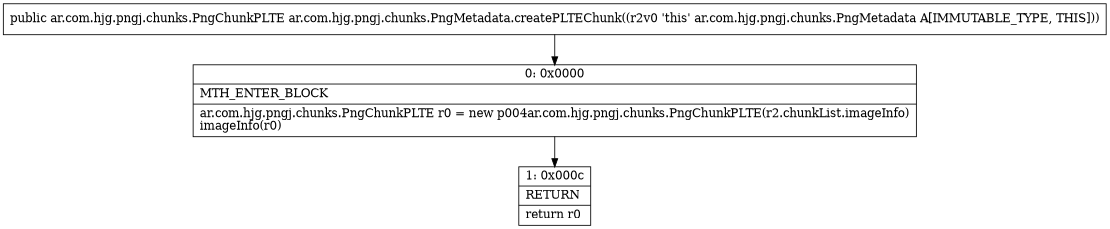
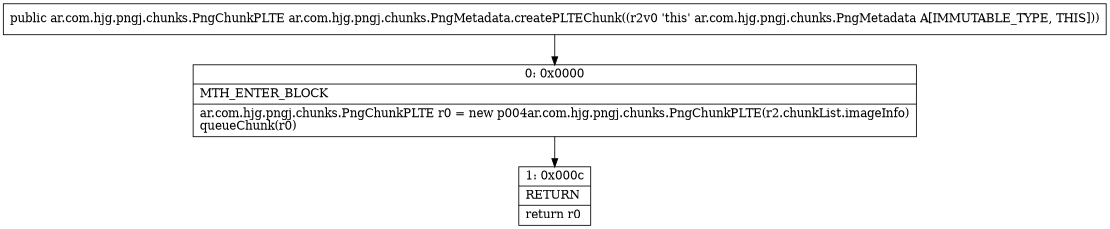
node "0: 0x0000": text "imageInfo(r0)" -> "queueChunk(r0)"
